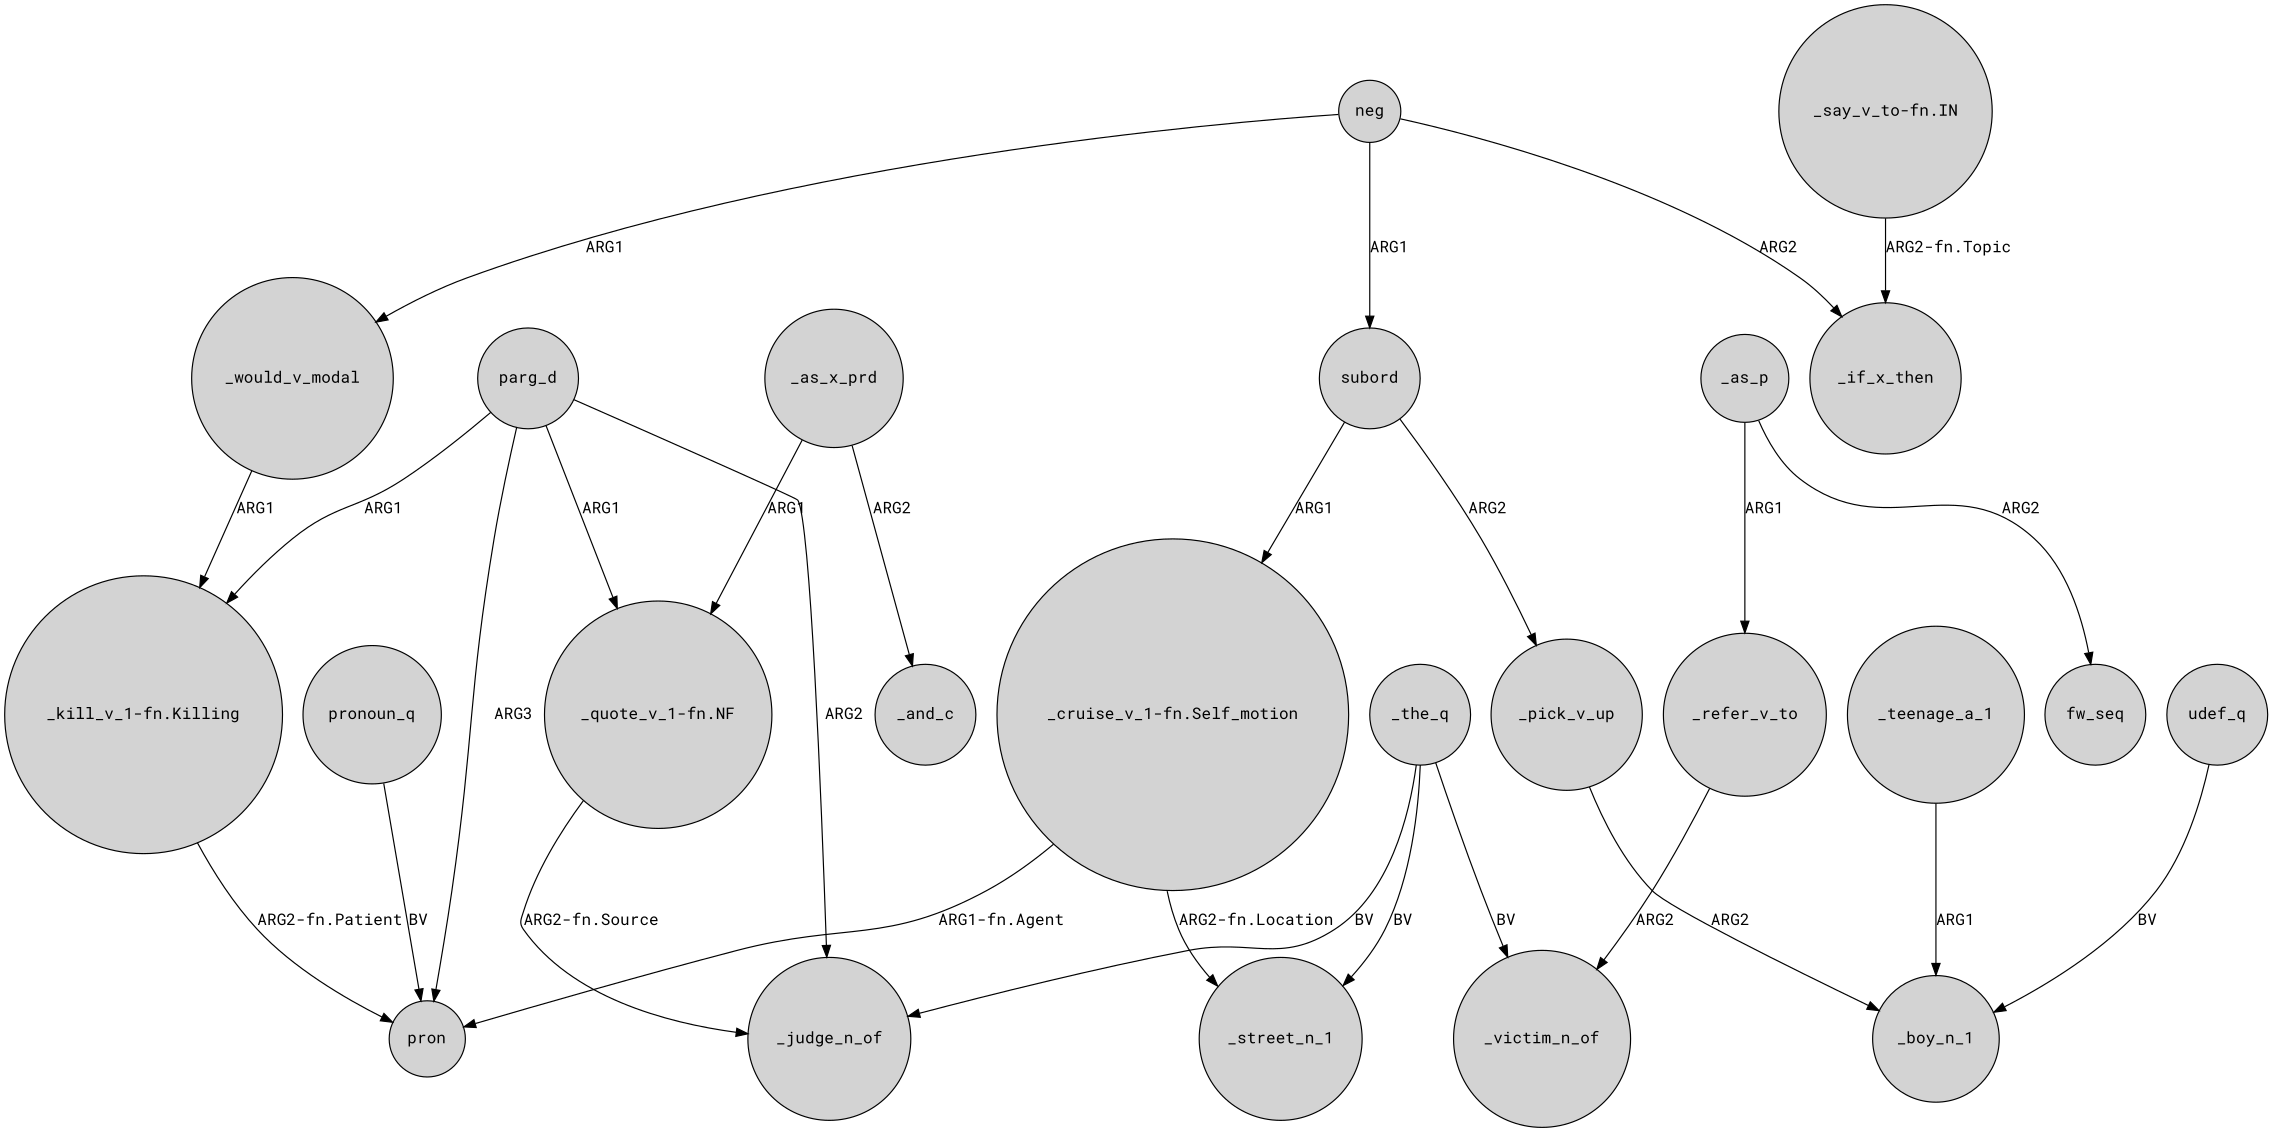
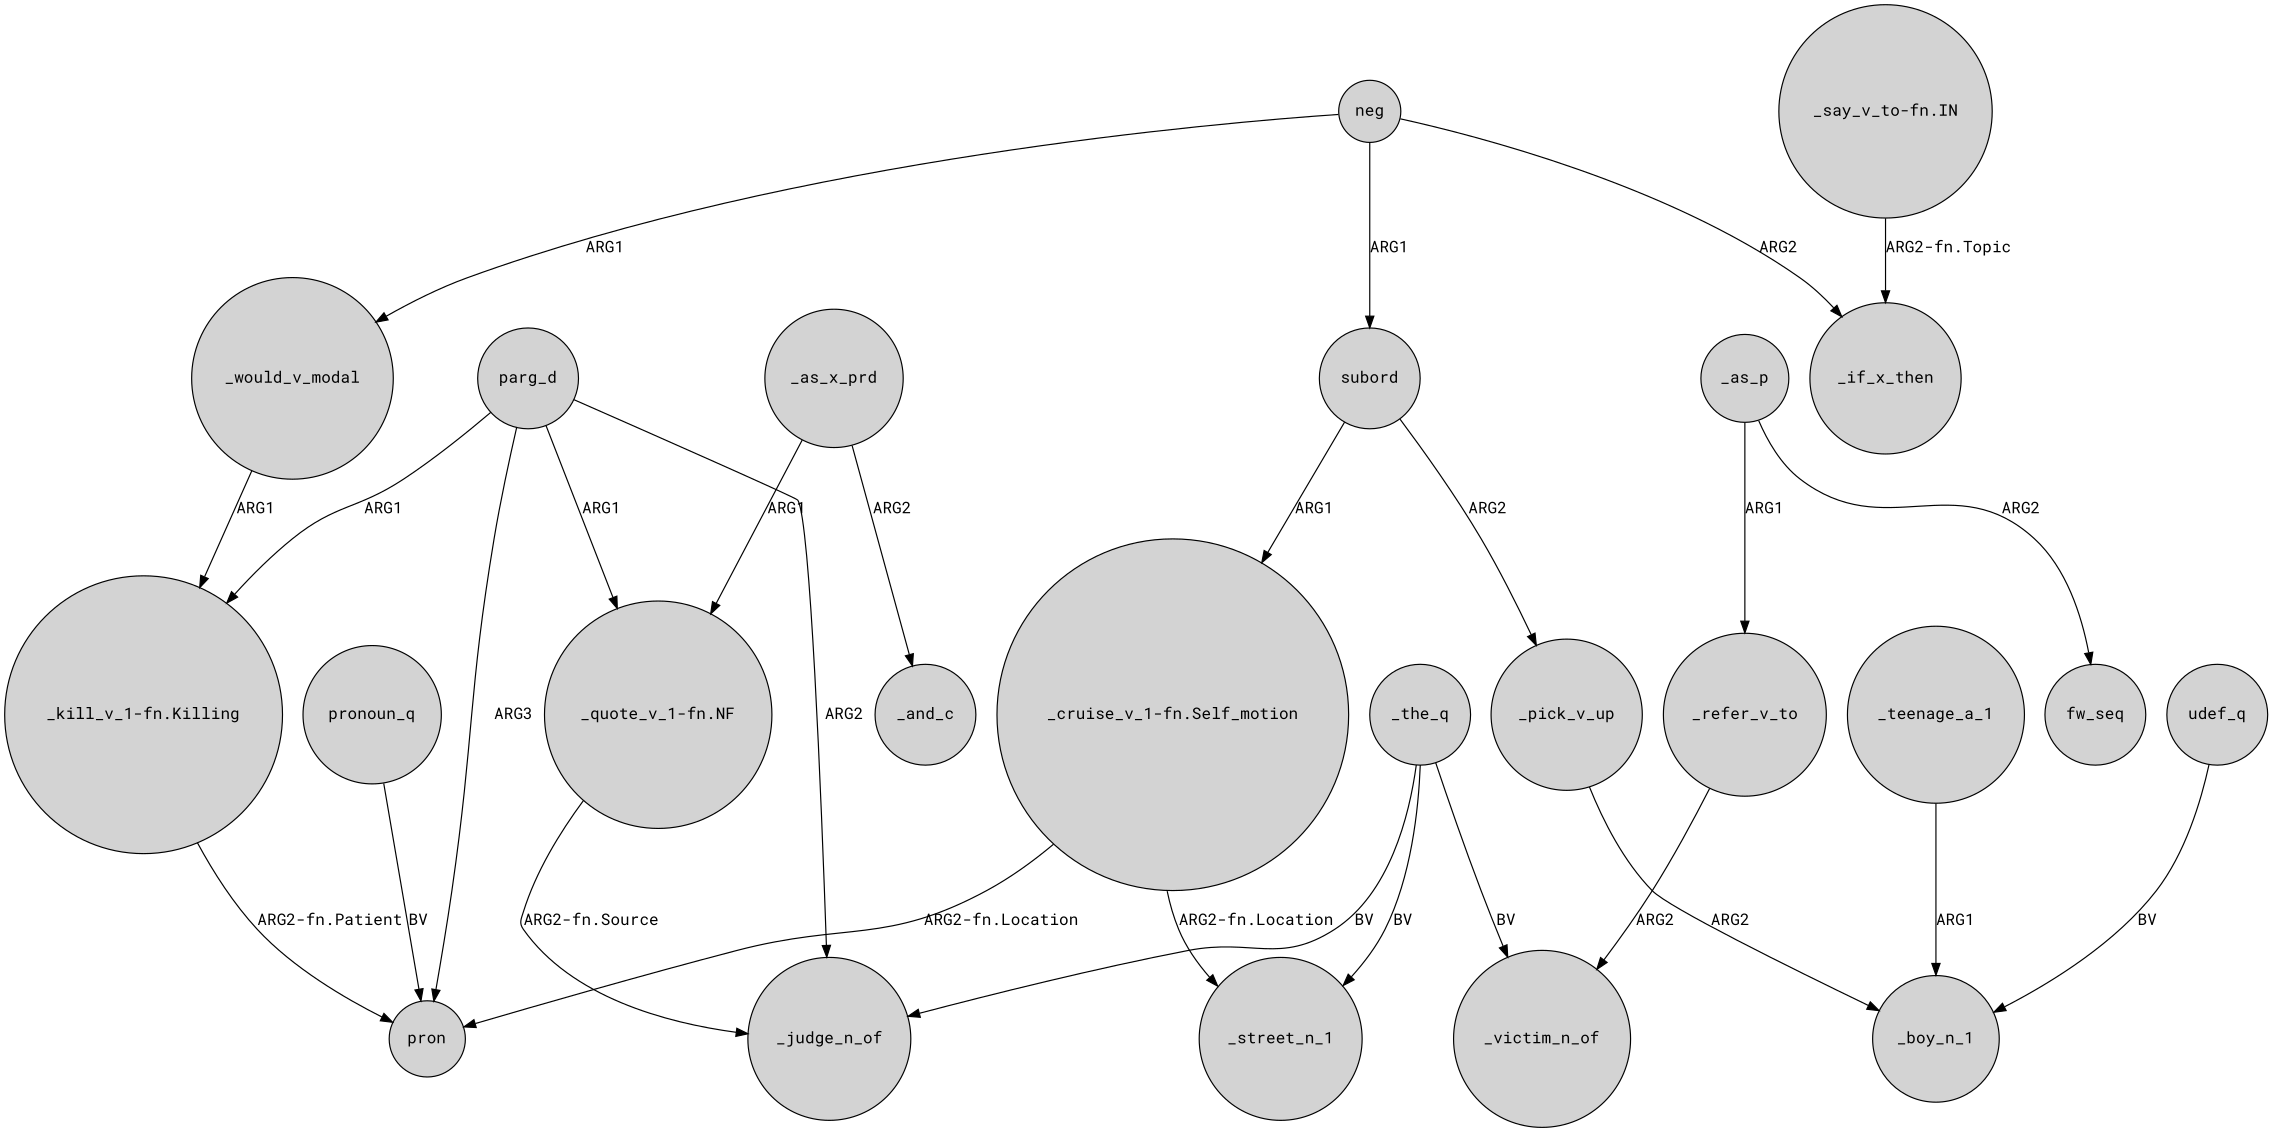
edge "_cruise_v_1-fn.Self_motion" -> "pron": label "ARG1-fn.Agent" -> "ARG2-fn.Location"
